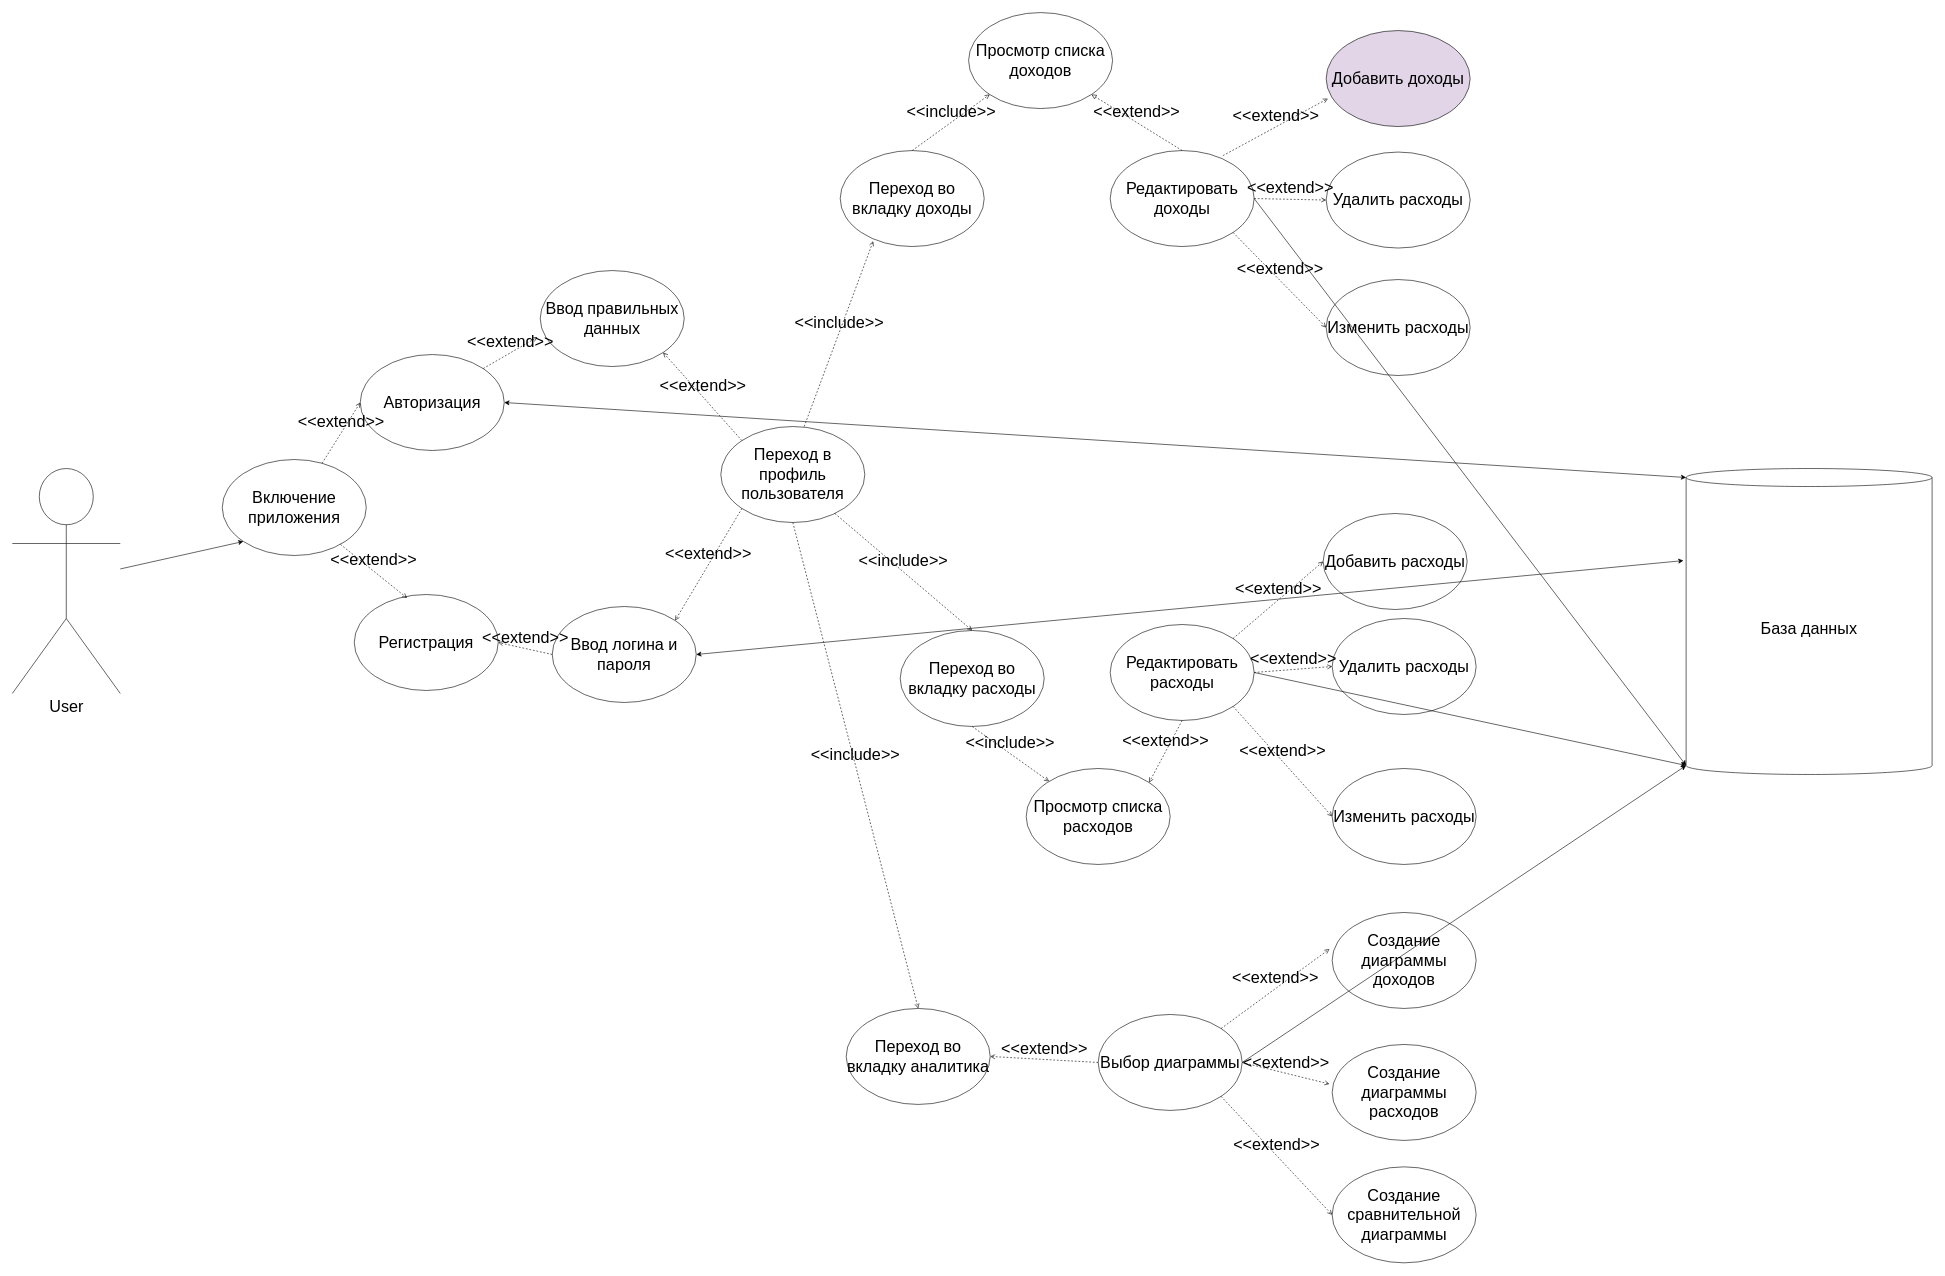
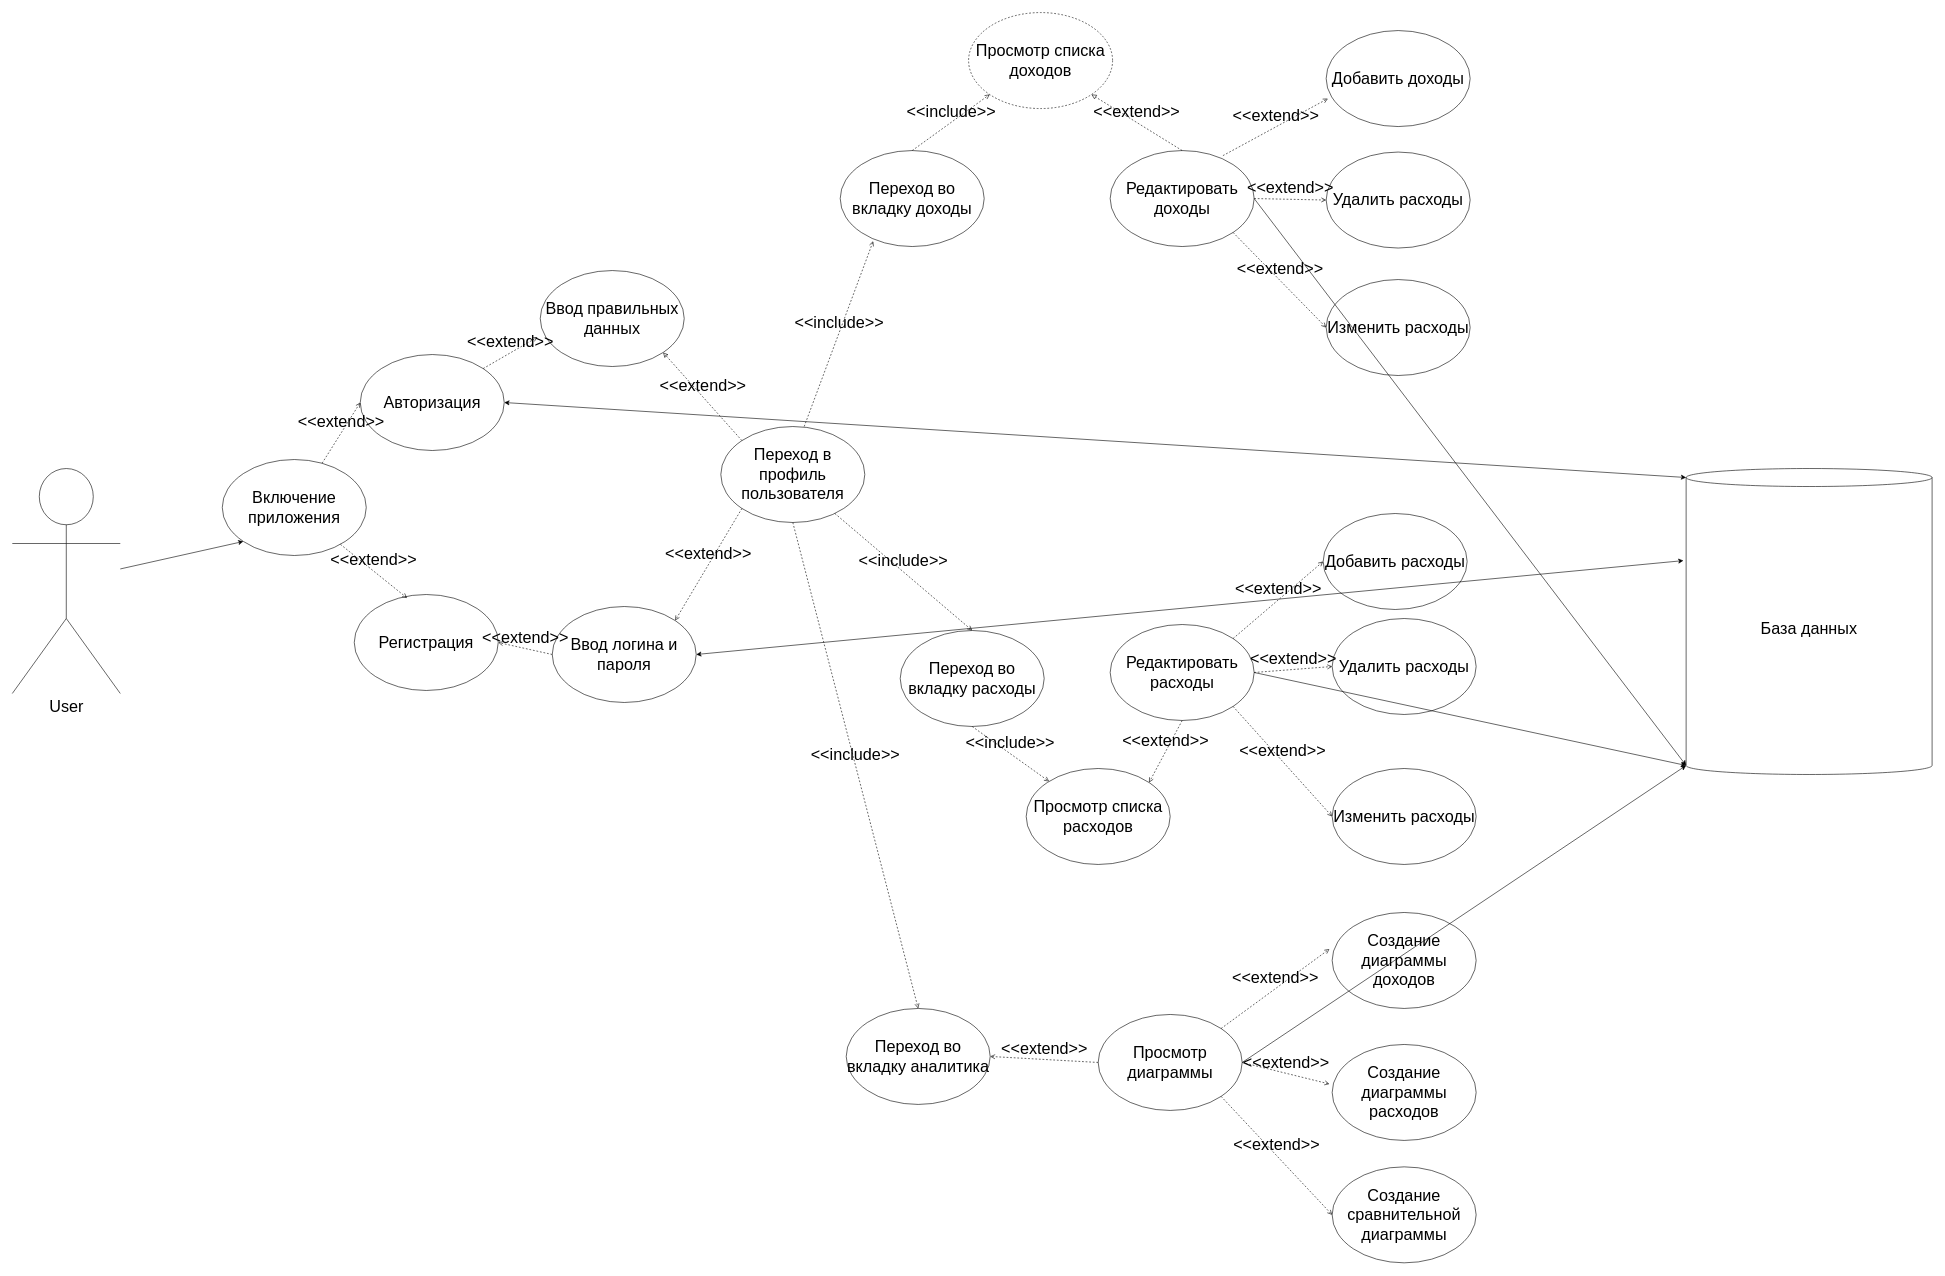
node "Просмотр списка доходов": style solid -> dashed
node "Добавить доходы": fillcolor #e1d5e7 -> #ffffff
edge "Переход в профиль пользователя" -> "Ввод правильных данных": arrowhead open -> classic
node "Выбор диаграммы": label "Выбор диаграммы" -> "Просмотр диаграммы"
